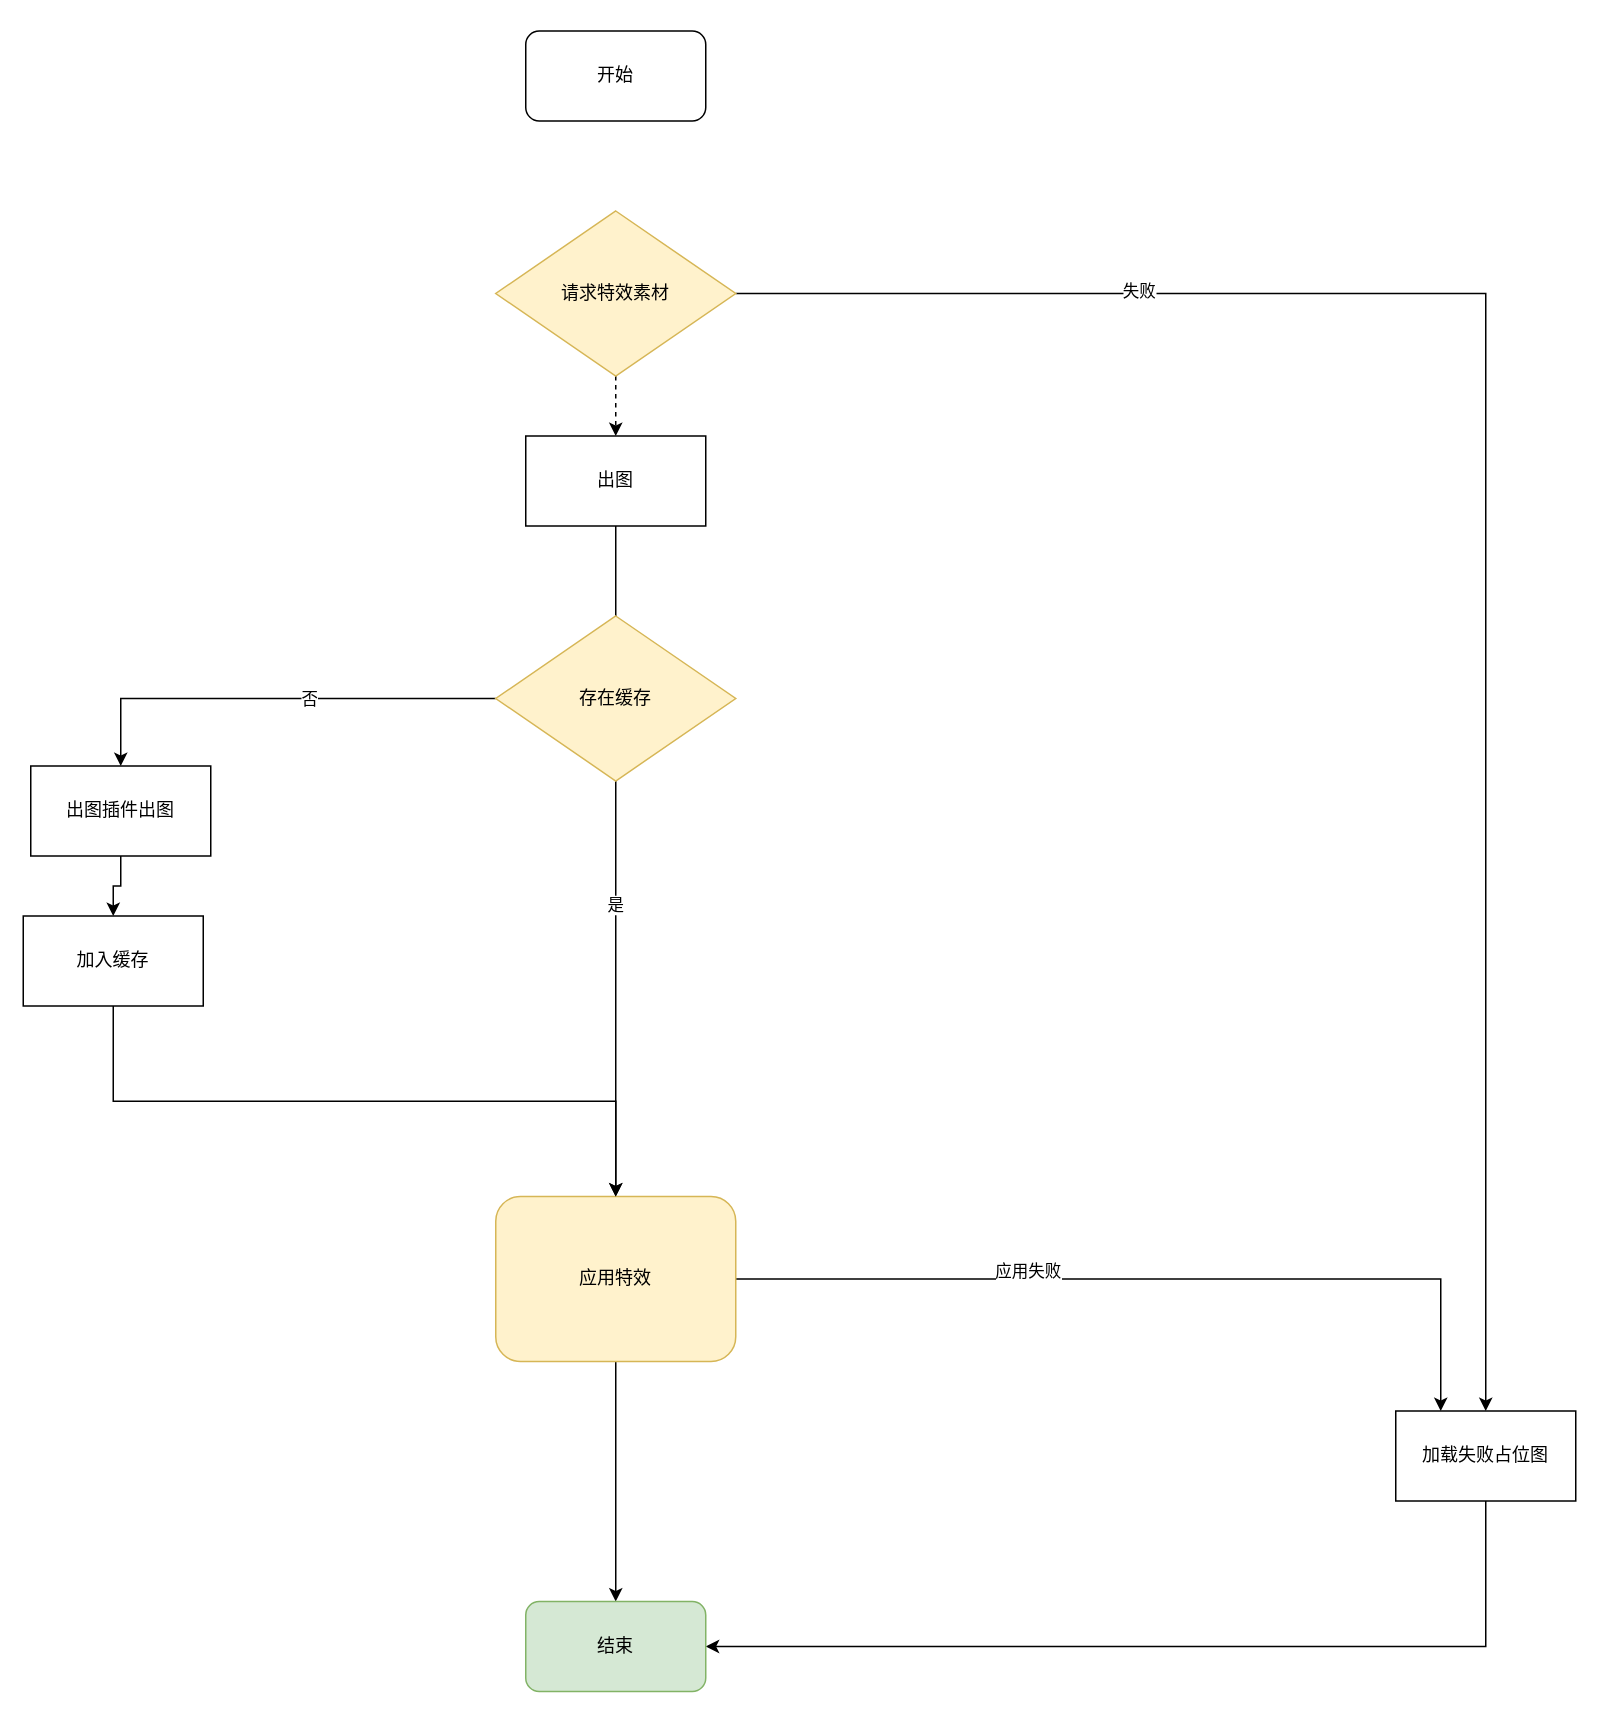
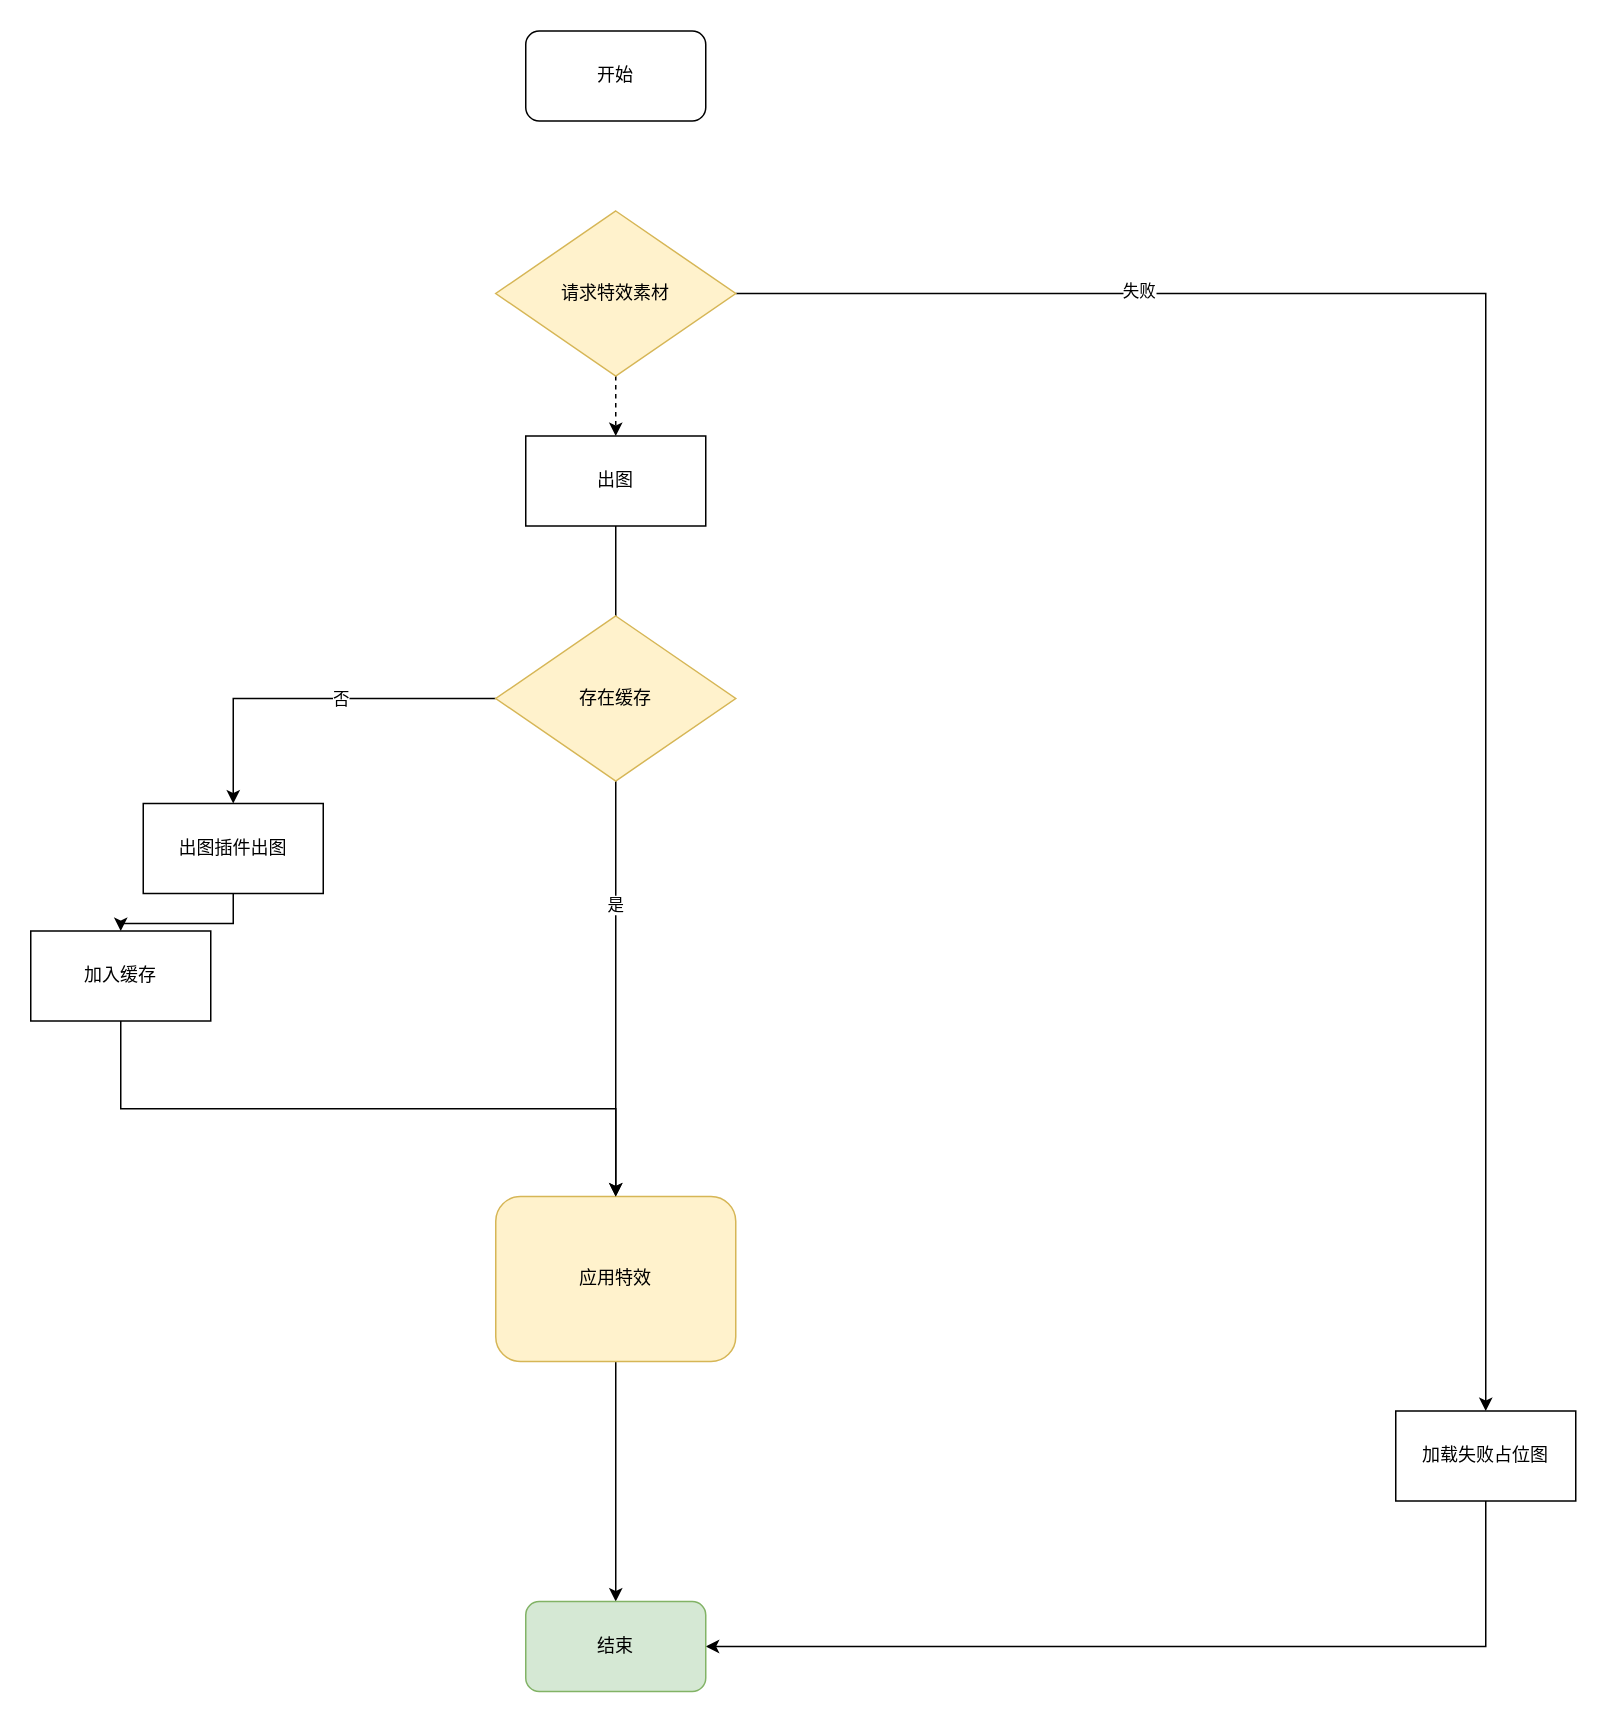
node "出图插件出图": moved (121, 811) -> (233, 848)
node "加入缓存": moved (113, 961) -> (121, 976)
edge "应用特效" -> "加载失败占位图": removed, label "应用失败"
